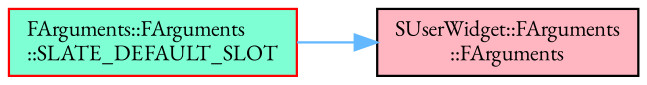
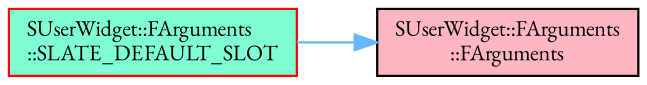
node "FArguments::FArguments ::SLATE_DEFAULT_SLOT": label "FArguments::FArguments ::SLATE_DEFAULT_SLOT" -> "SUserWidget::FArguments ::SLATE_DEFAULT_SLOT"
